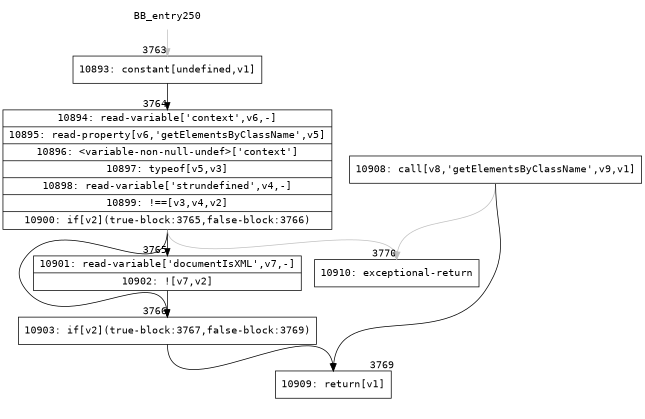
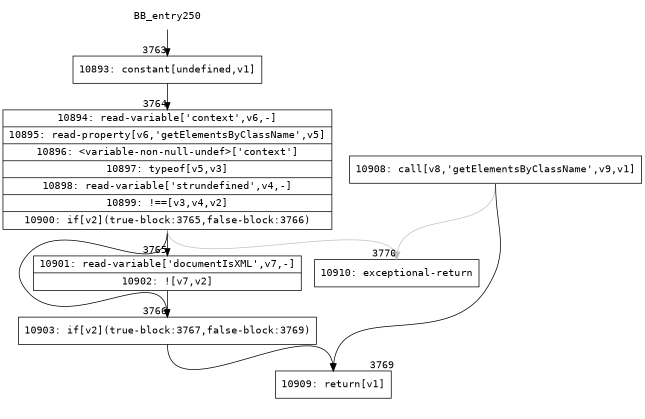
edge "BB_entry250" -> "10893: constant[undefined,v1]": color gray -> black
